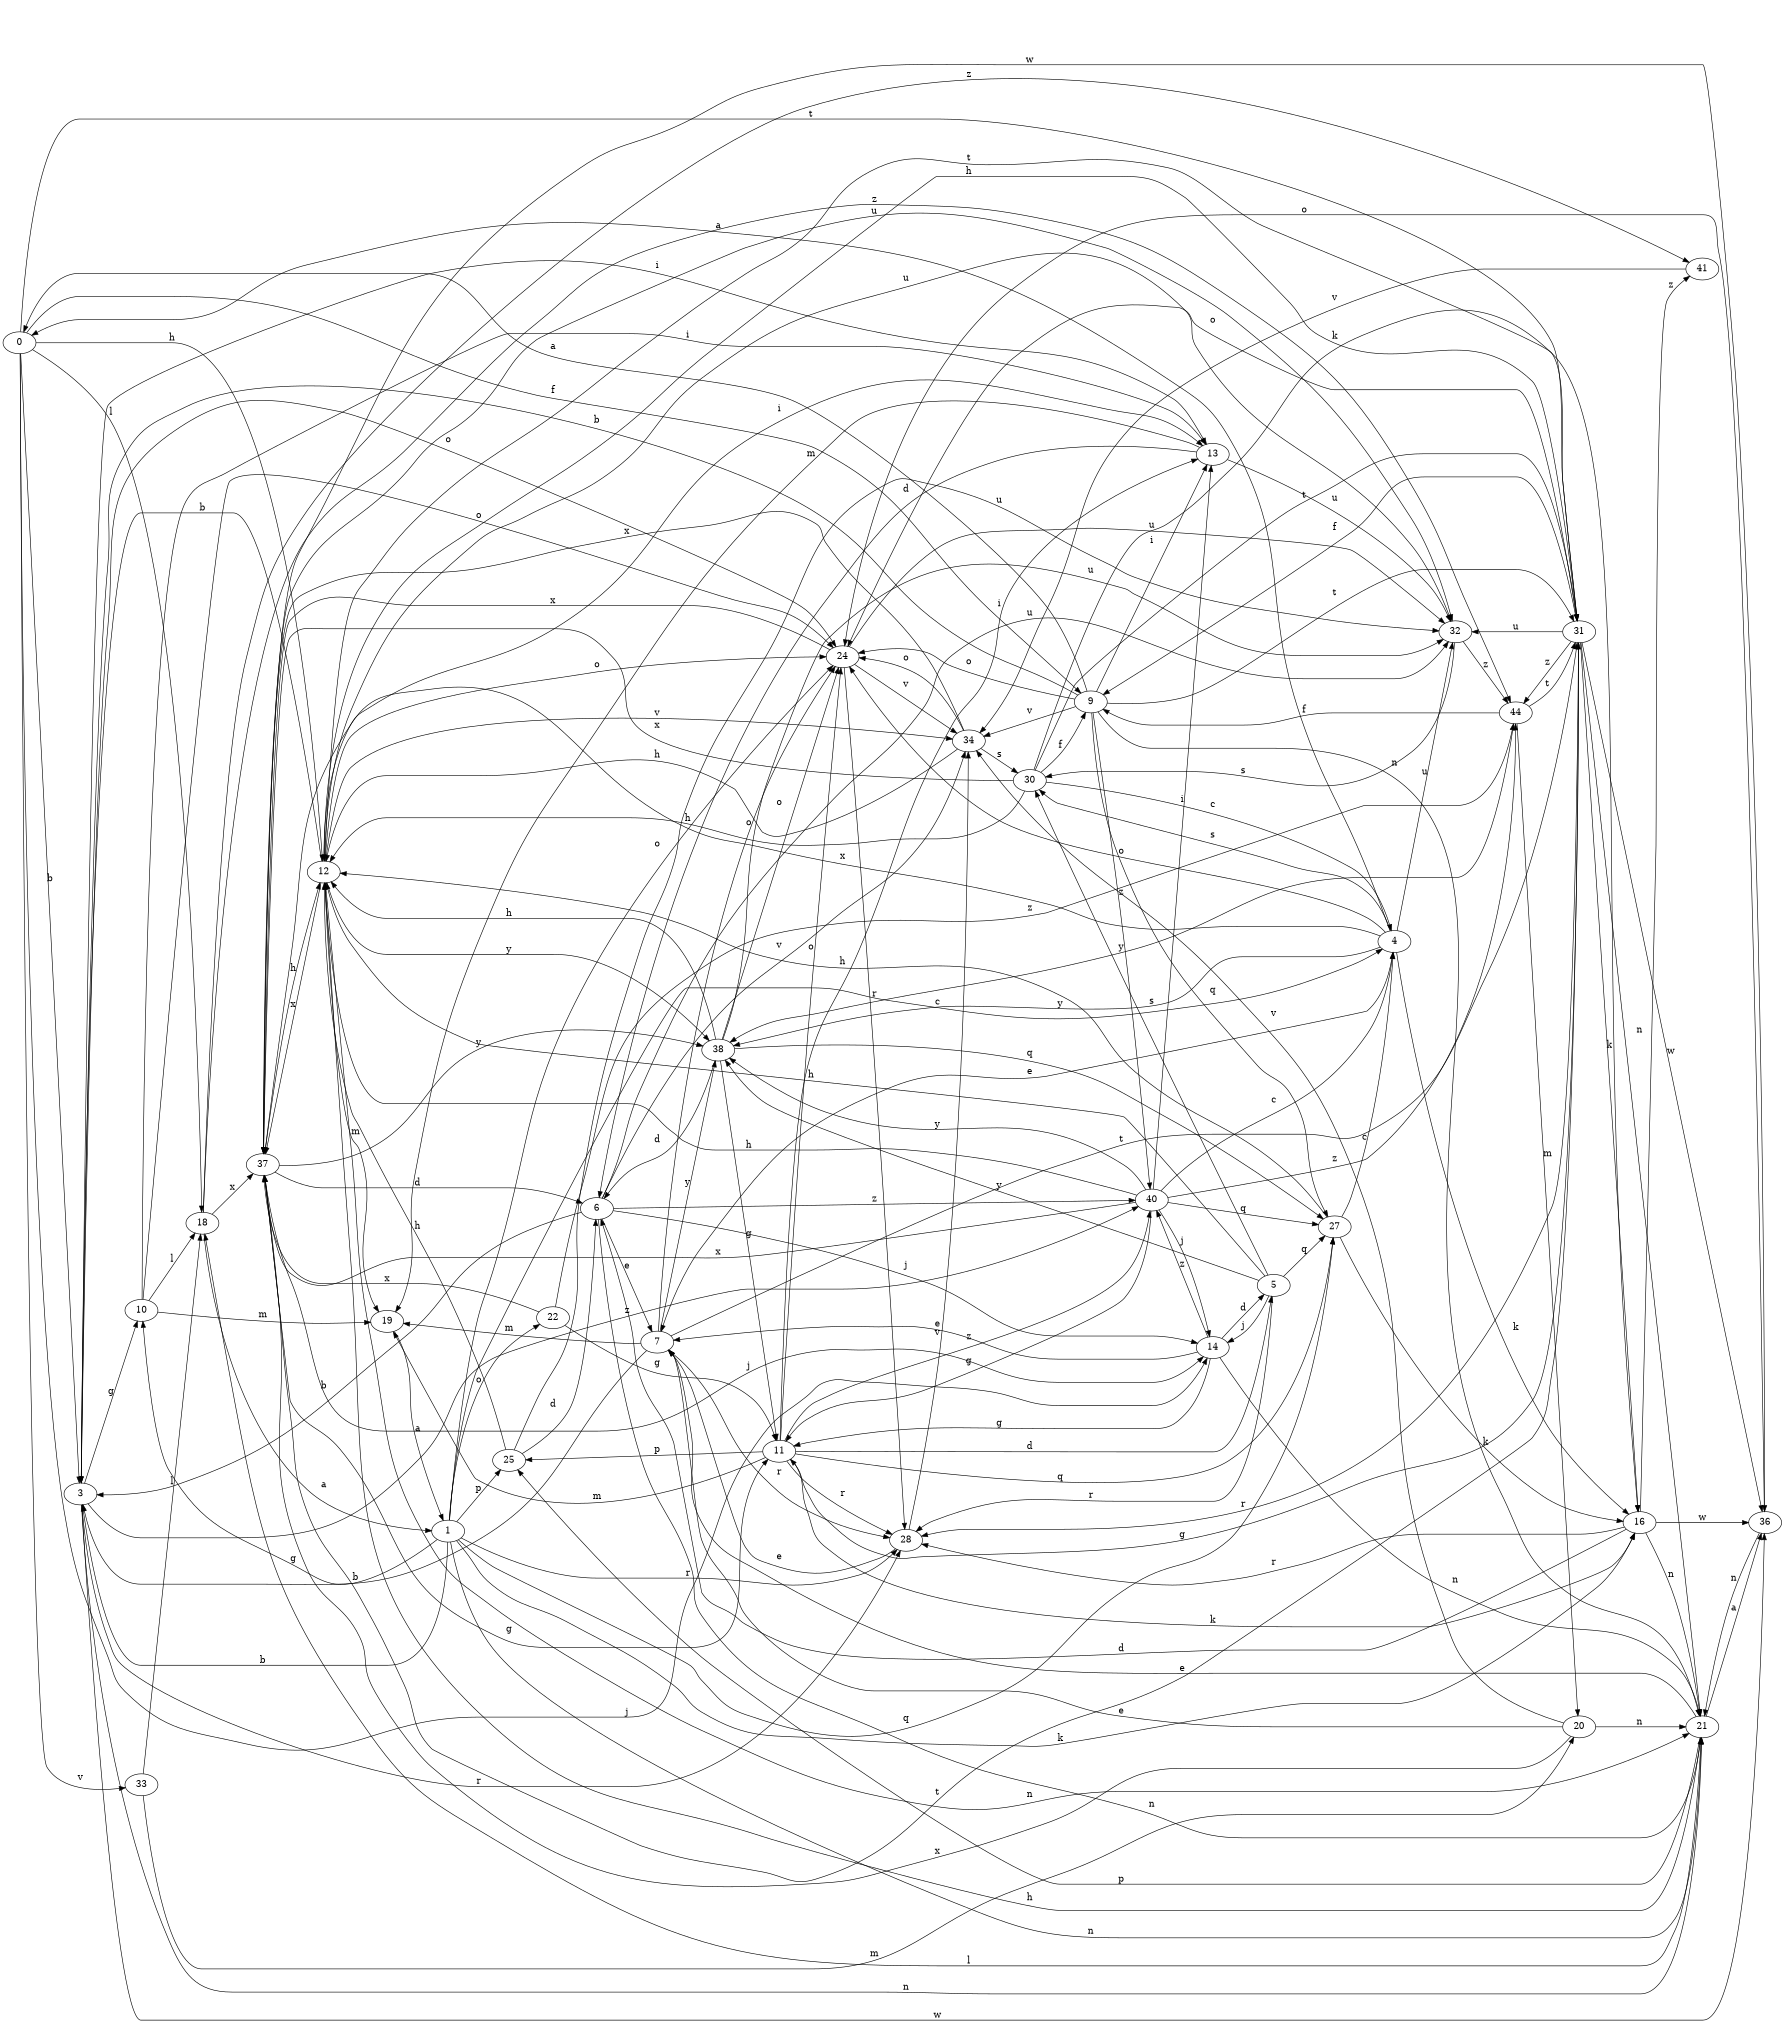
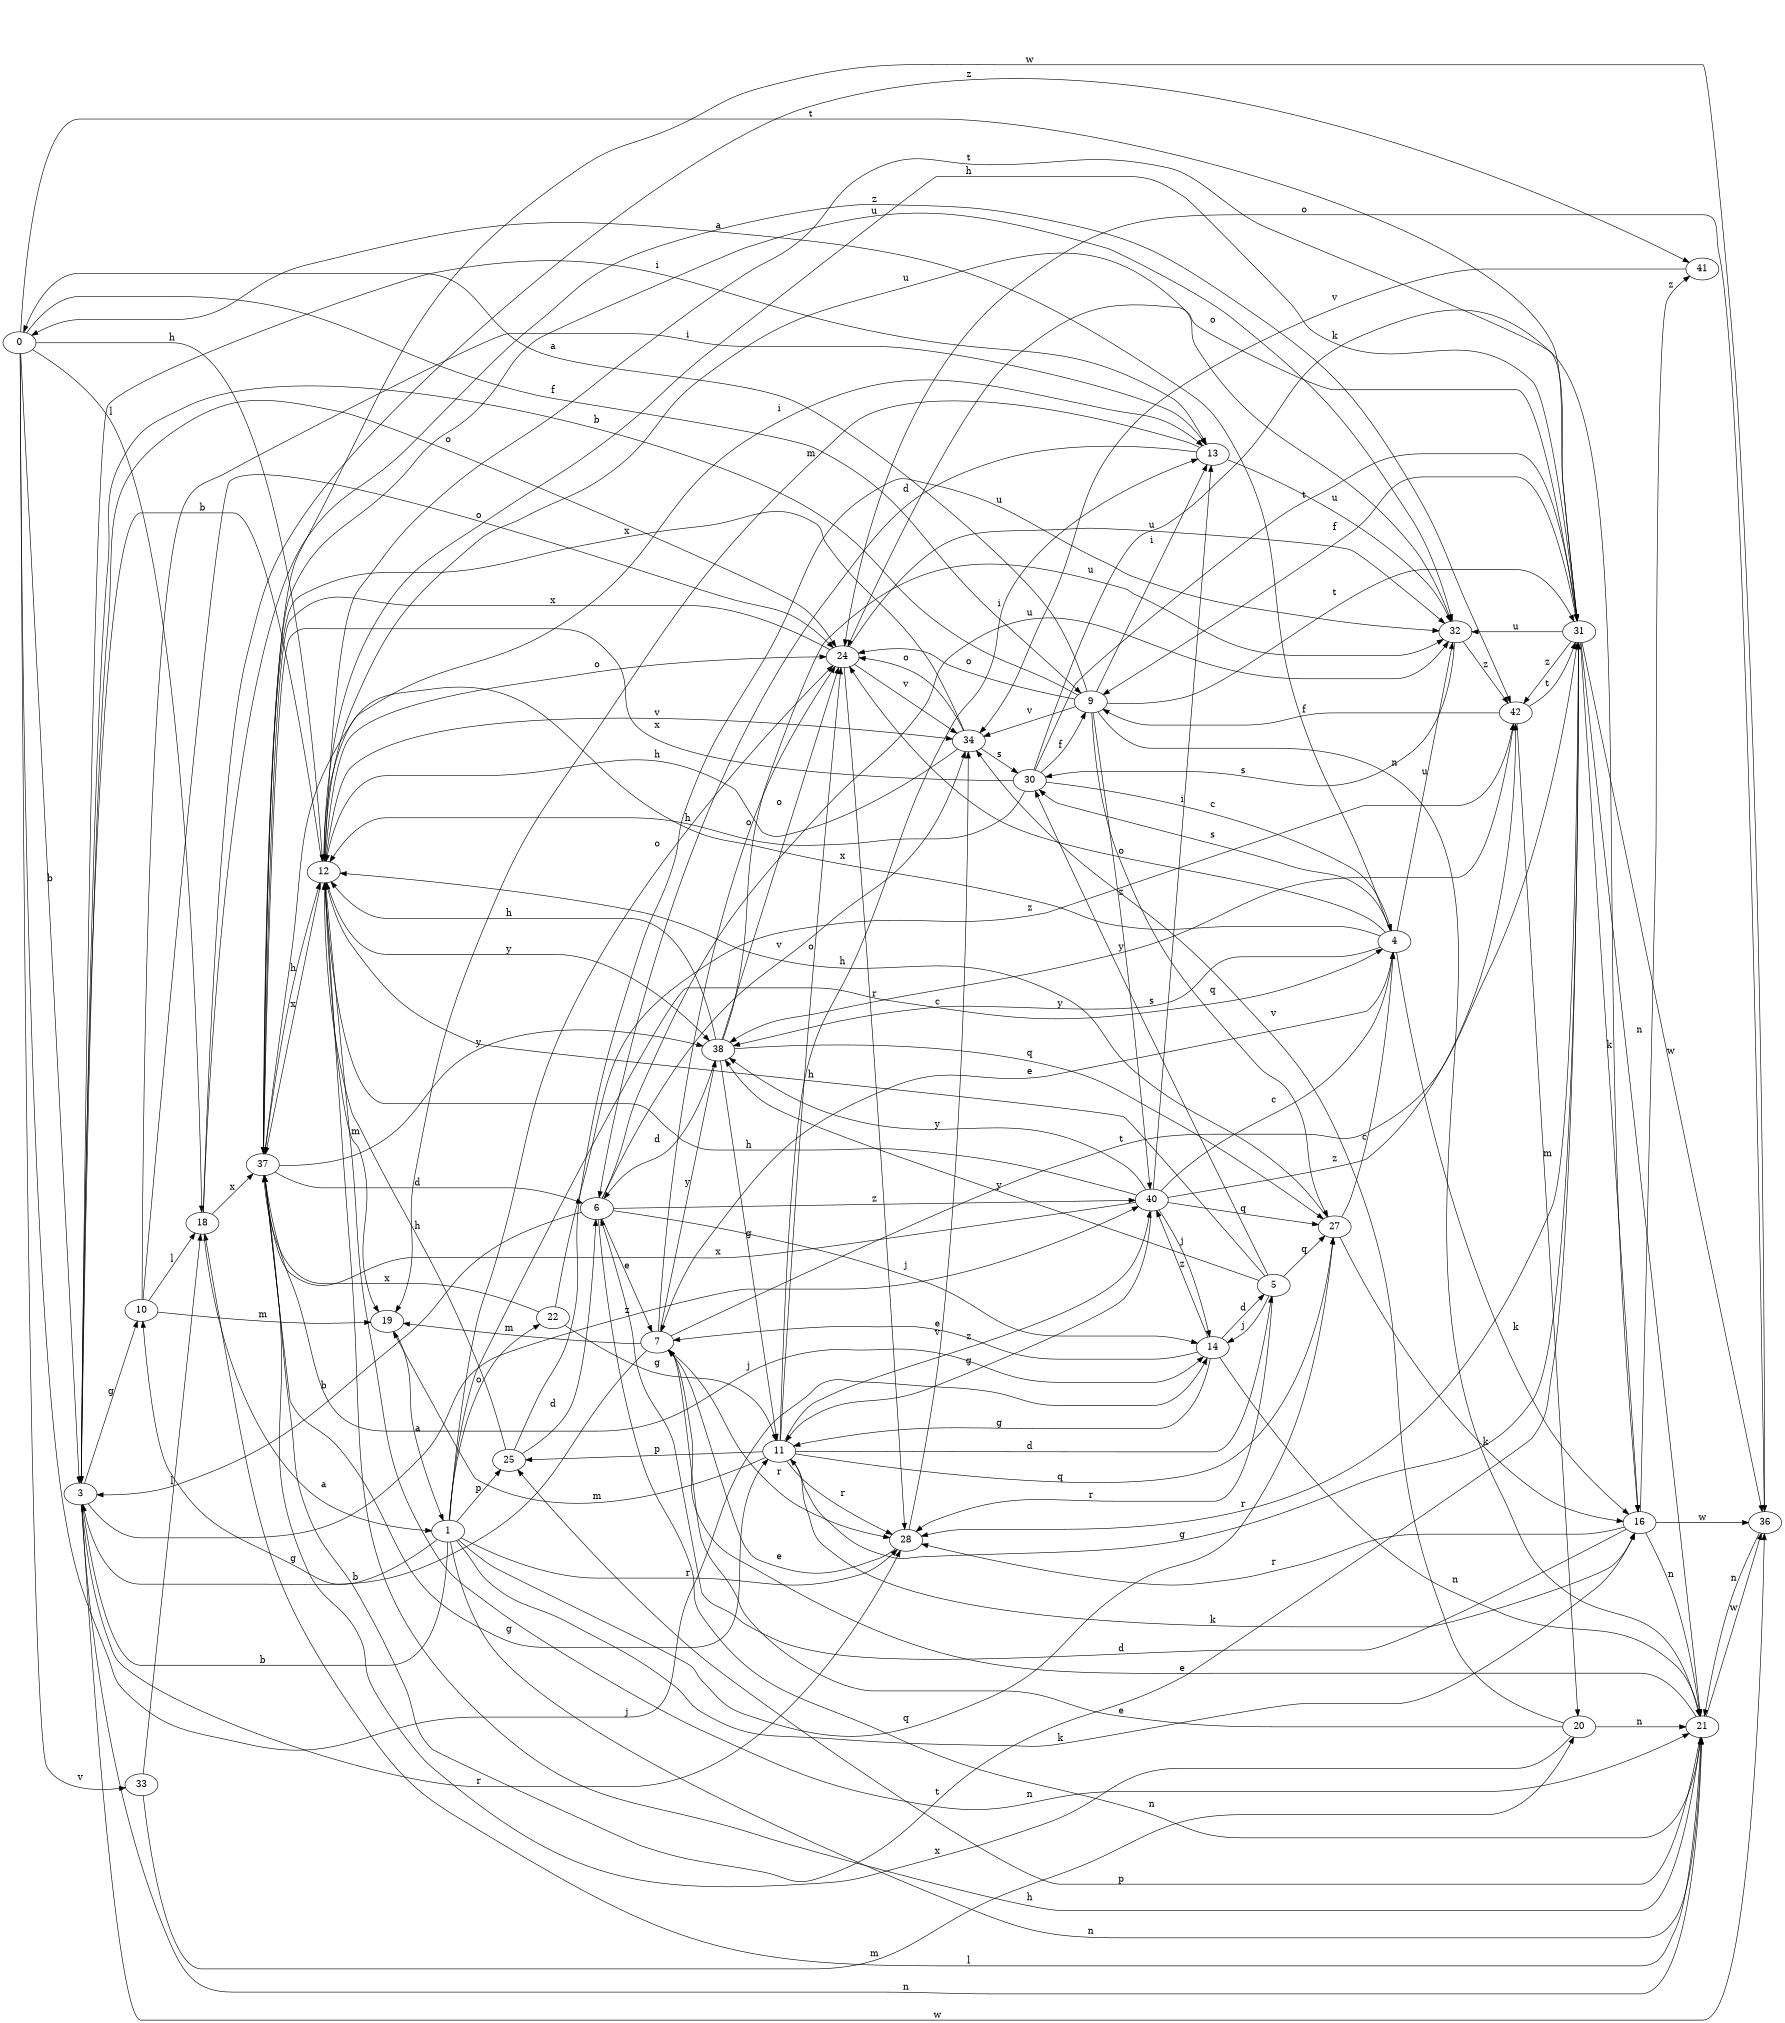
node "44": label "44" -> "42"
edge "21" -> "36": label "a" -> "w"
